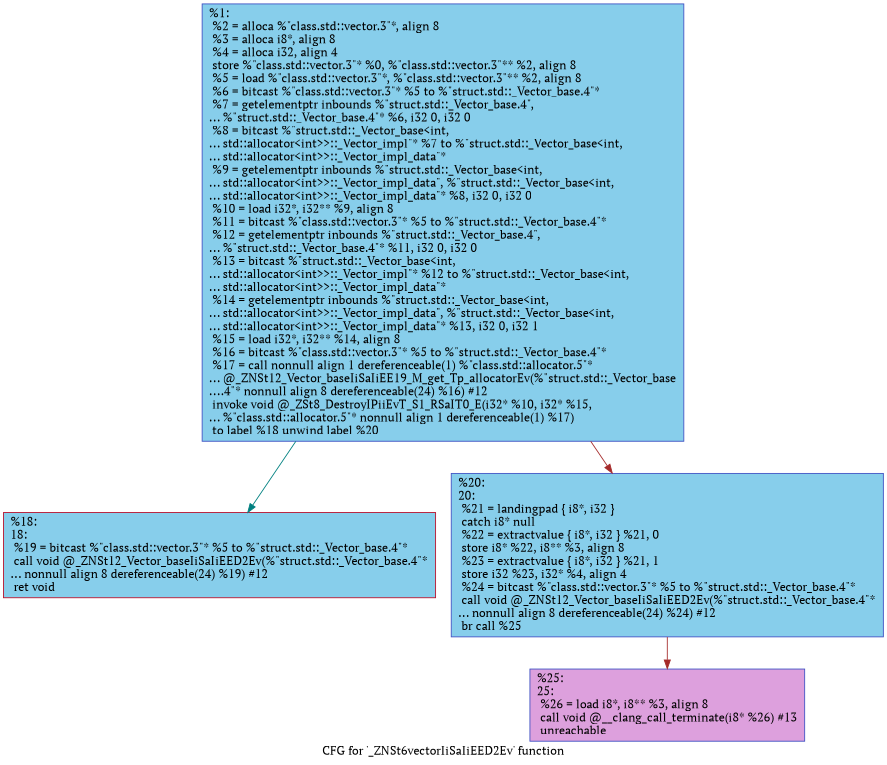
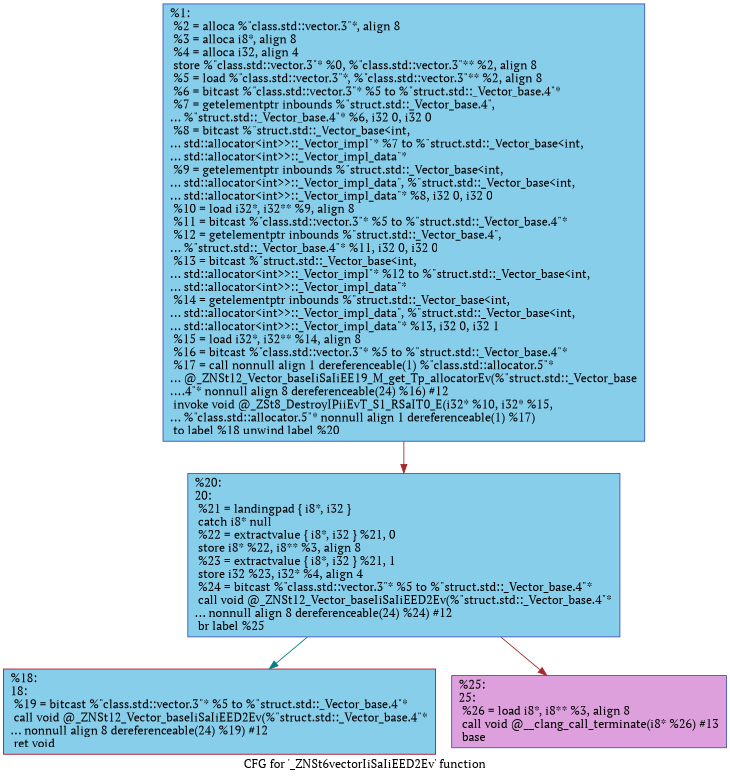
edge "%1:" -> "%18:": now "%20:" -> "%18:"
node "%20:": text "br call %25" -> "br label %25"
node "%25:": text "unreachable" -> "base"
